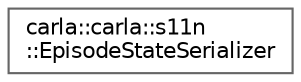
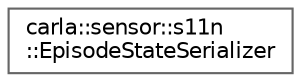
node "carla::carla::s11n ::EpisodeStateSerializer": label "carla::carla::s11n ::EpisodeStateSerializer" -> "carla::sensor::s11n ::EpisodeStateSerializer"
